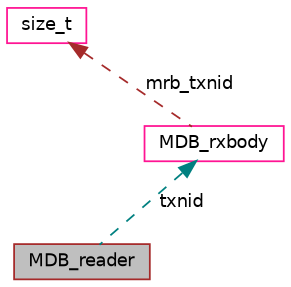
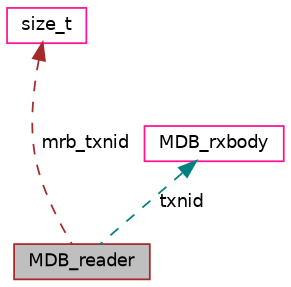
edge "MDB_rxbody" -> "size_t": now "MDB_reader" -> "size_t"
